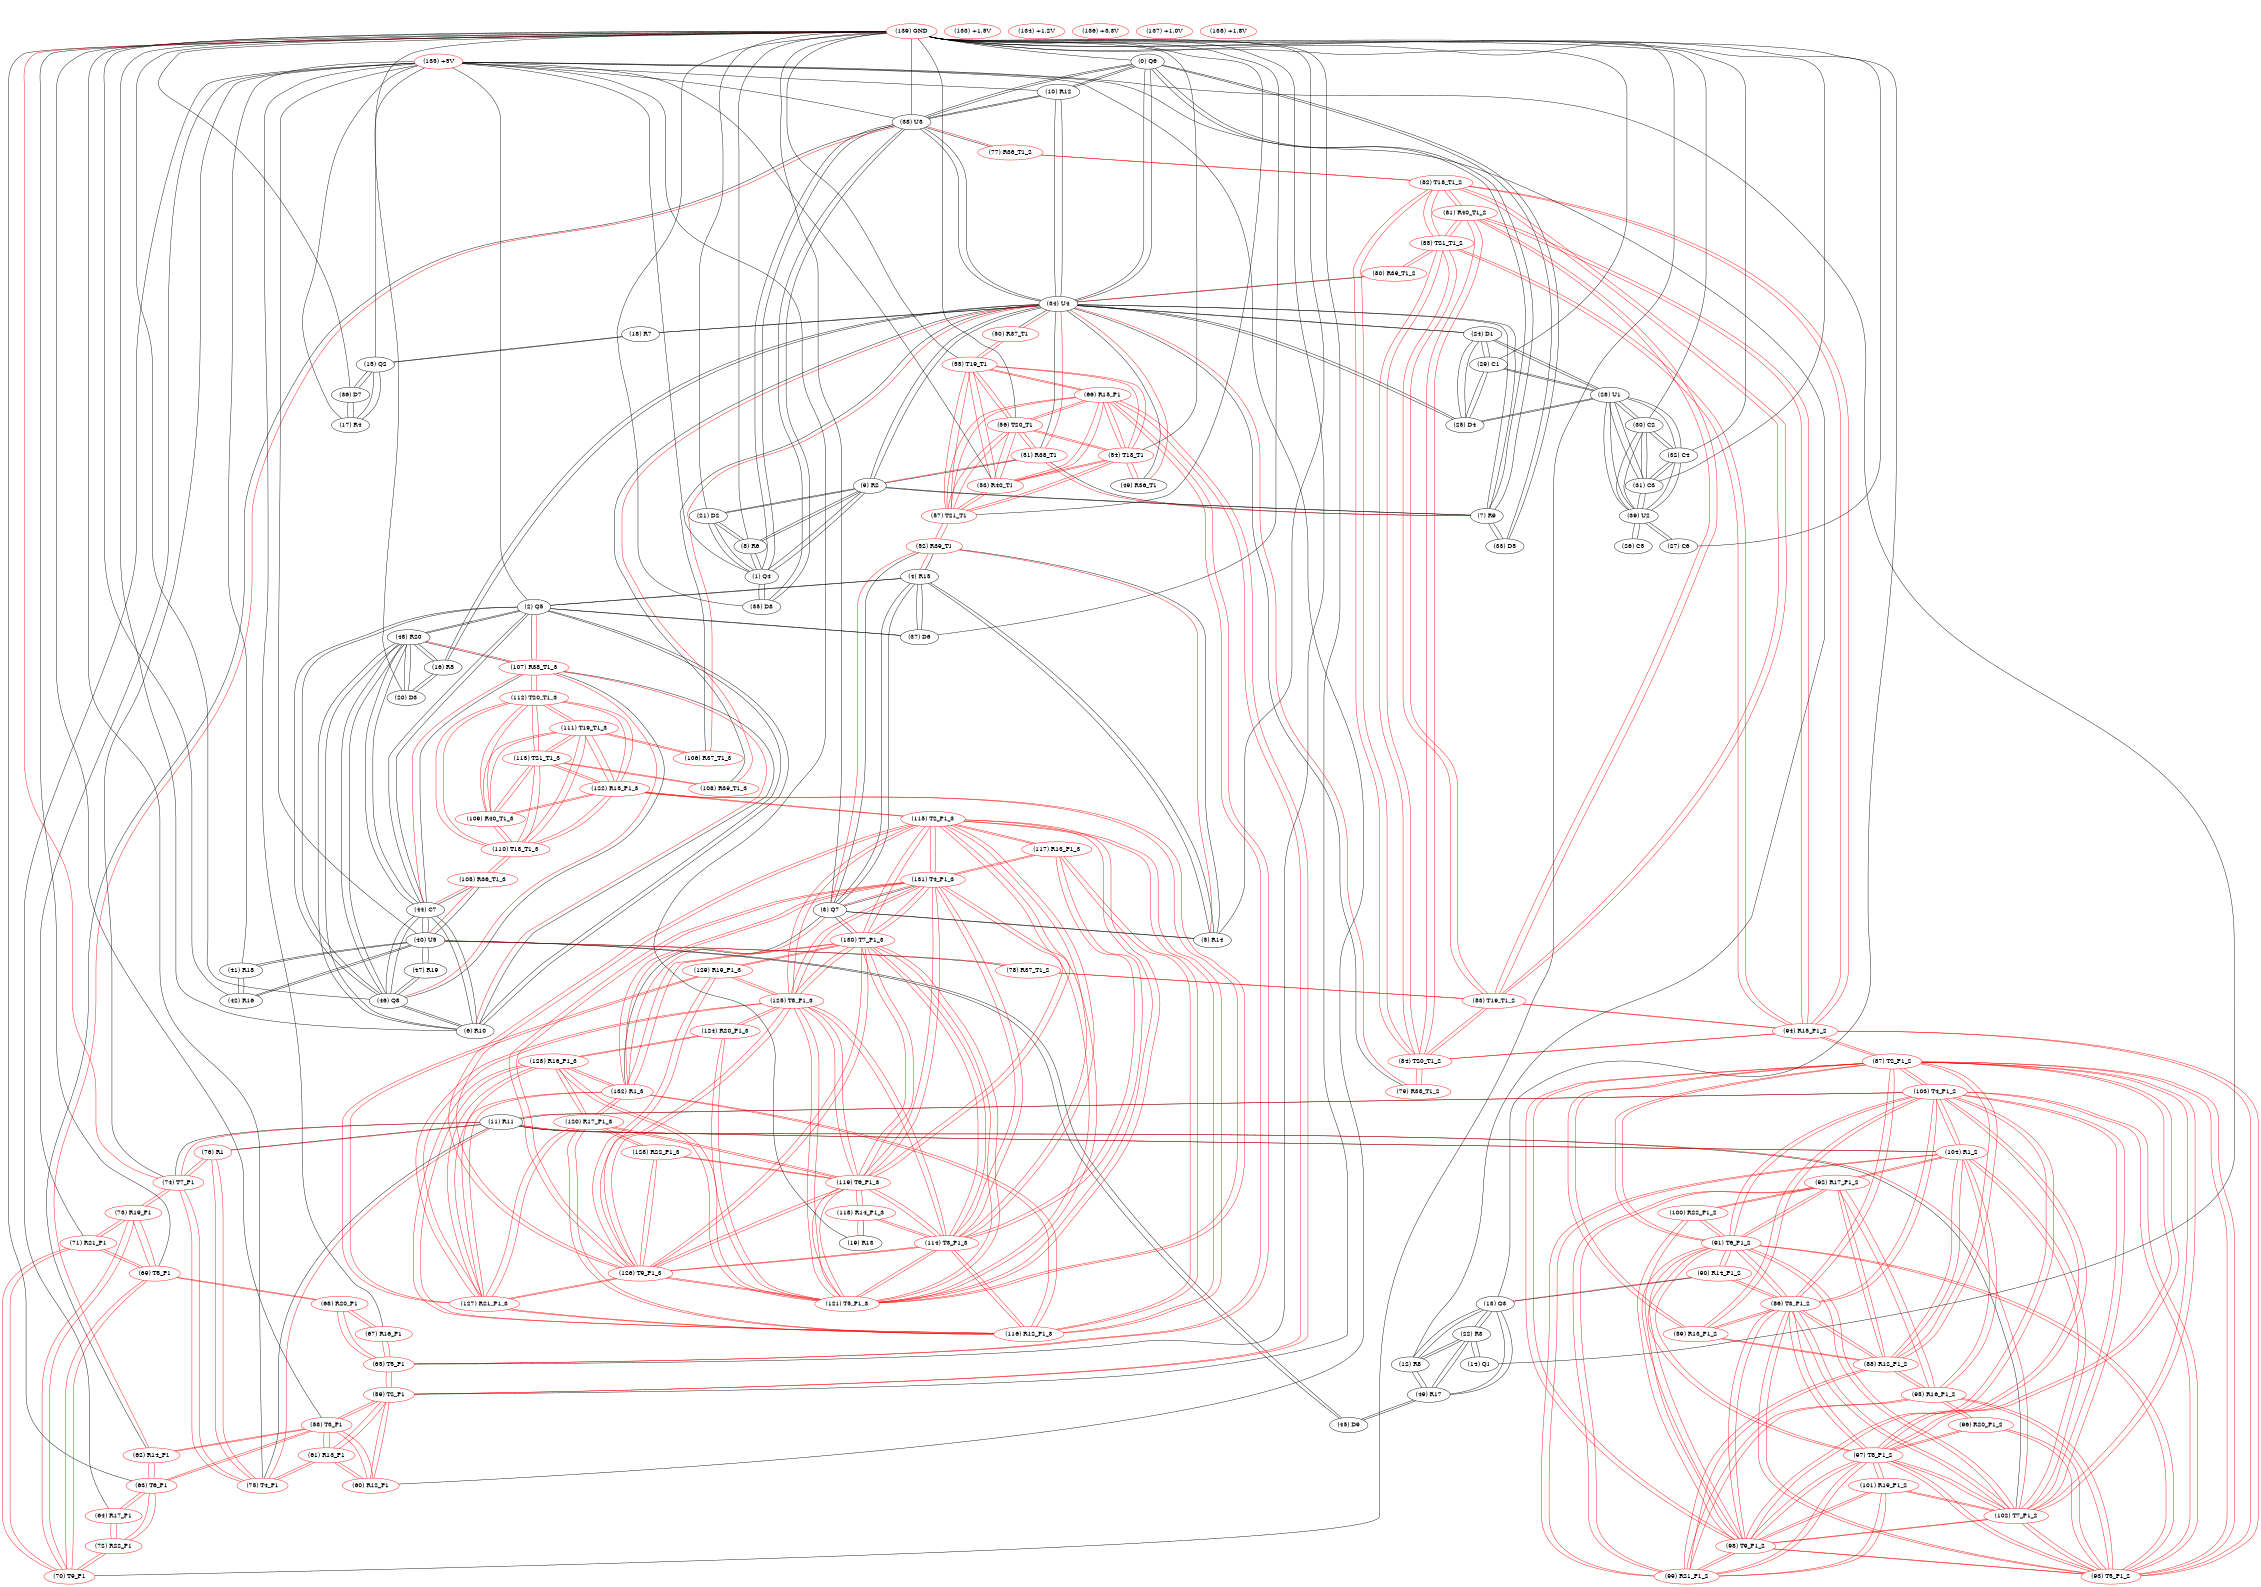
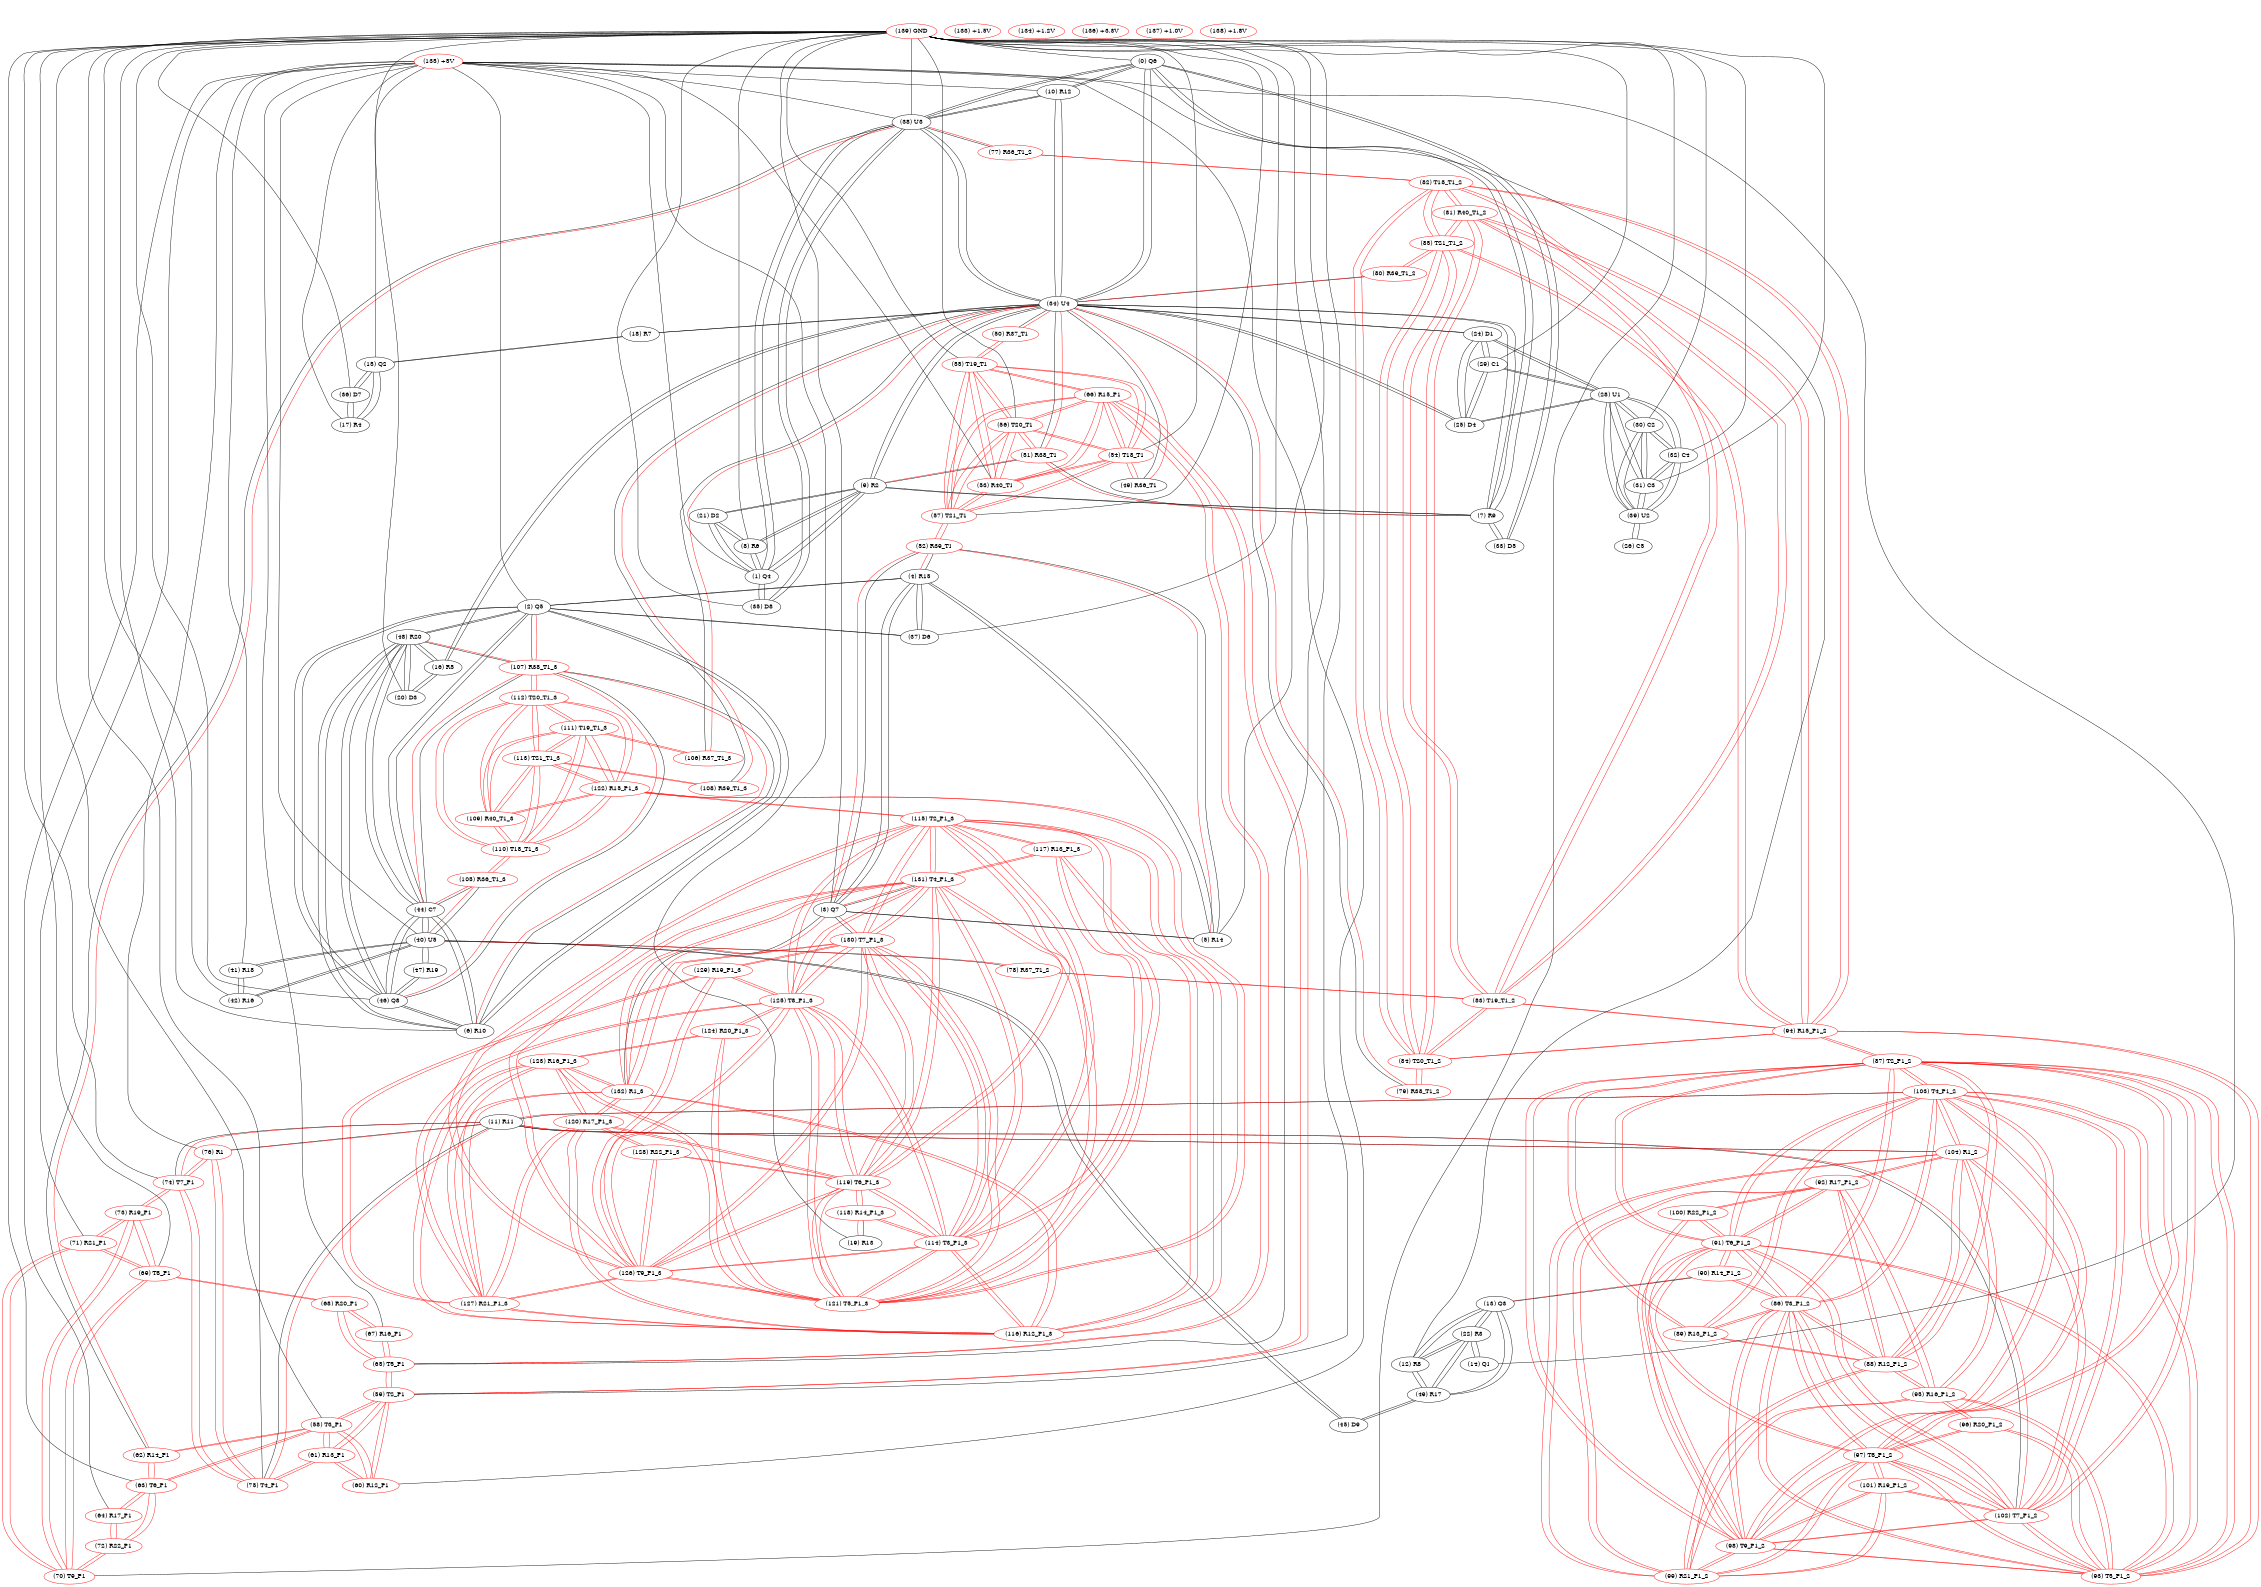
edge "(139) GND" -- "(21) D2": removed
edge "(139) GND" -- "(74) T7_P1": color red -> black
edge "(139) GND" -- "(13) Q3": removed
node "(27) C6": removed
edge "(135) +5V" -- "(74) T7_P1": now "(135) +5V" -- "(76) R1"
